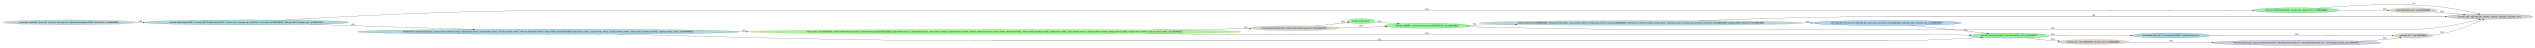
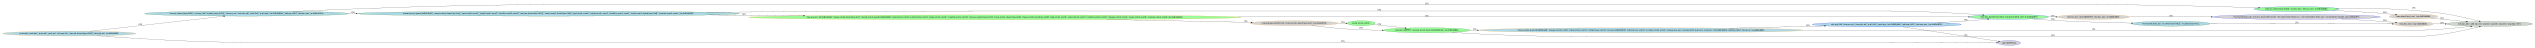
node "'call 0x8049160',": added
